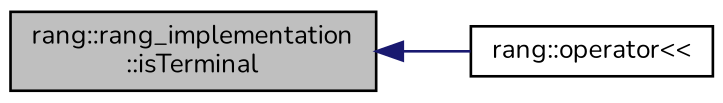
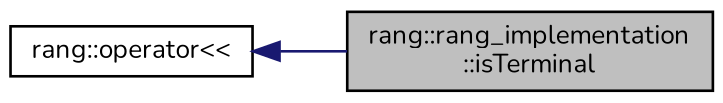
edge "rang::operator<<" -> "rang::rang_implementation ::isTerminal": reversed
